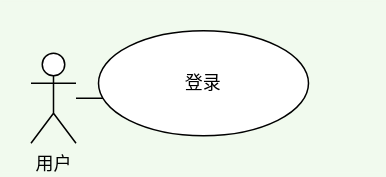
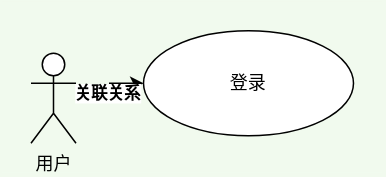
node "登录": moved (203, 83) -> (248, 83)
